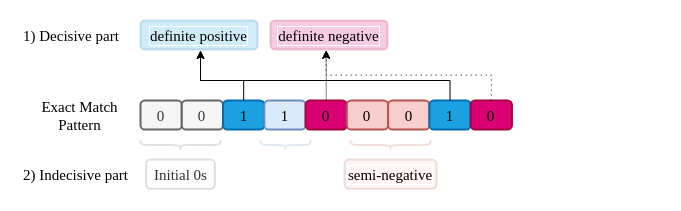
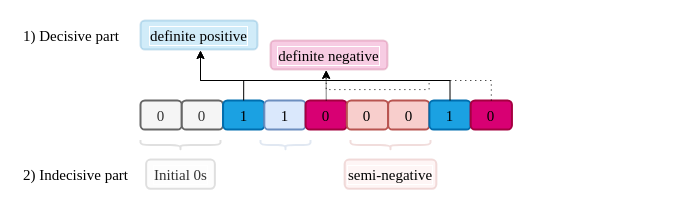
node "definite negative": moved (329, 35) -> (329, 55)
node "Exact Match Pattern": removed
